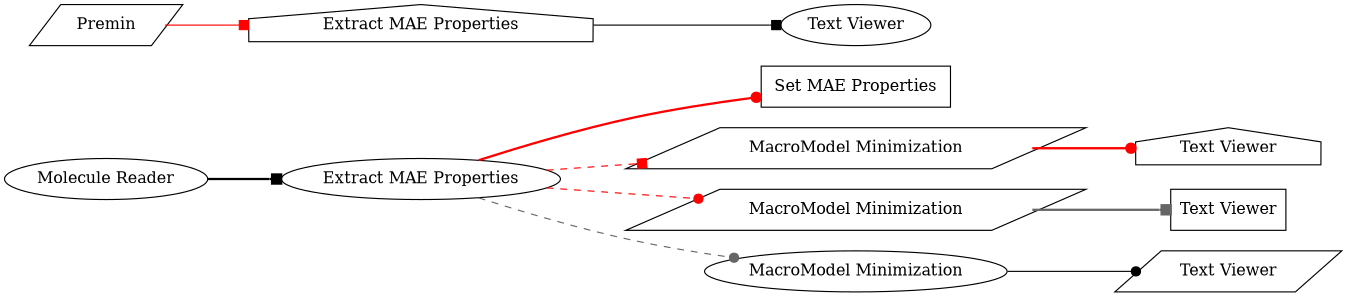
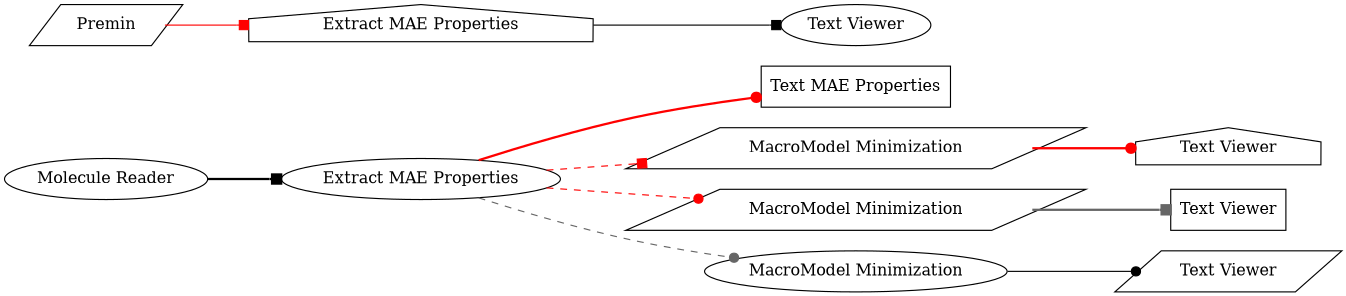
node "Set MAE Properties": label "Set MAE Properties" -> "Text MAE Properties"
